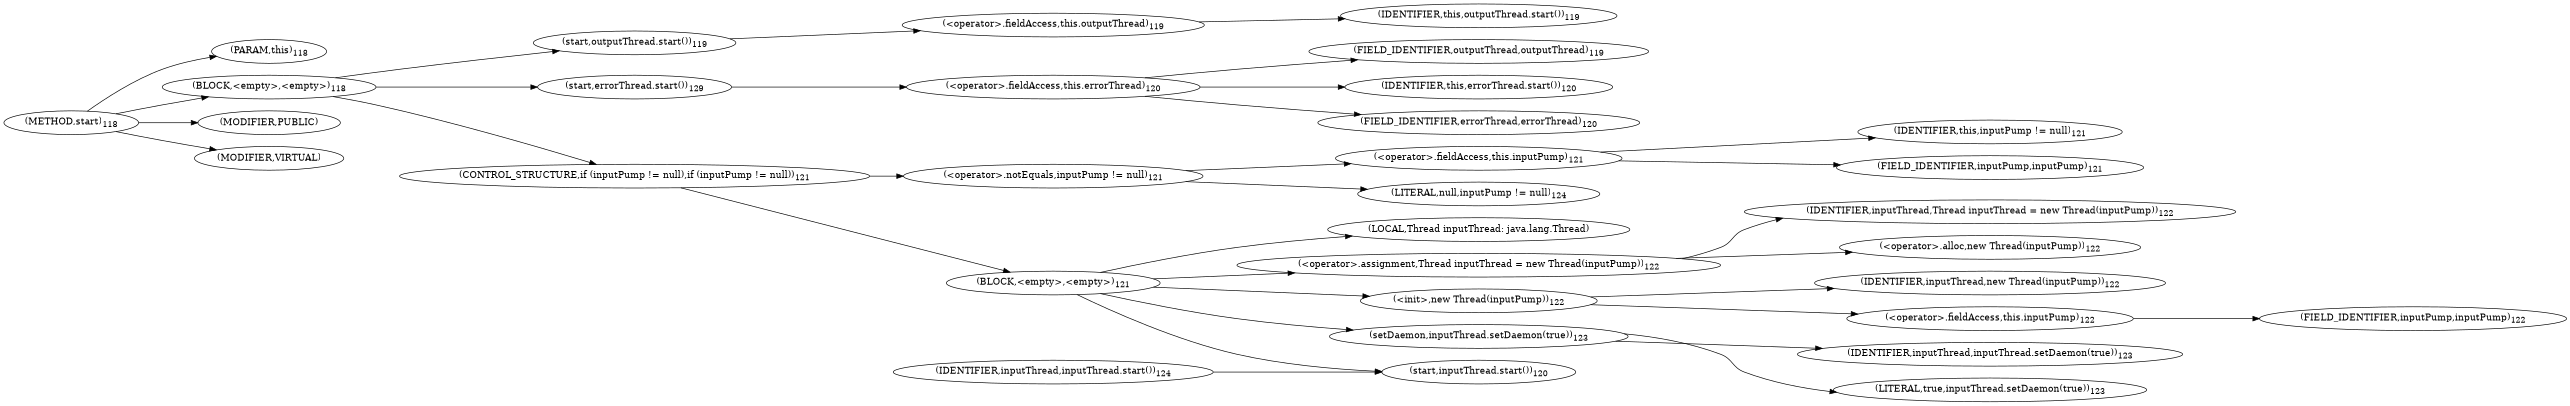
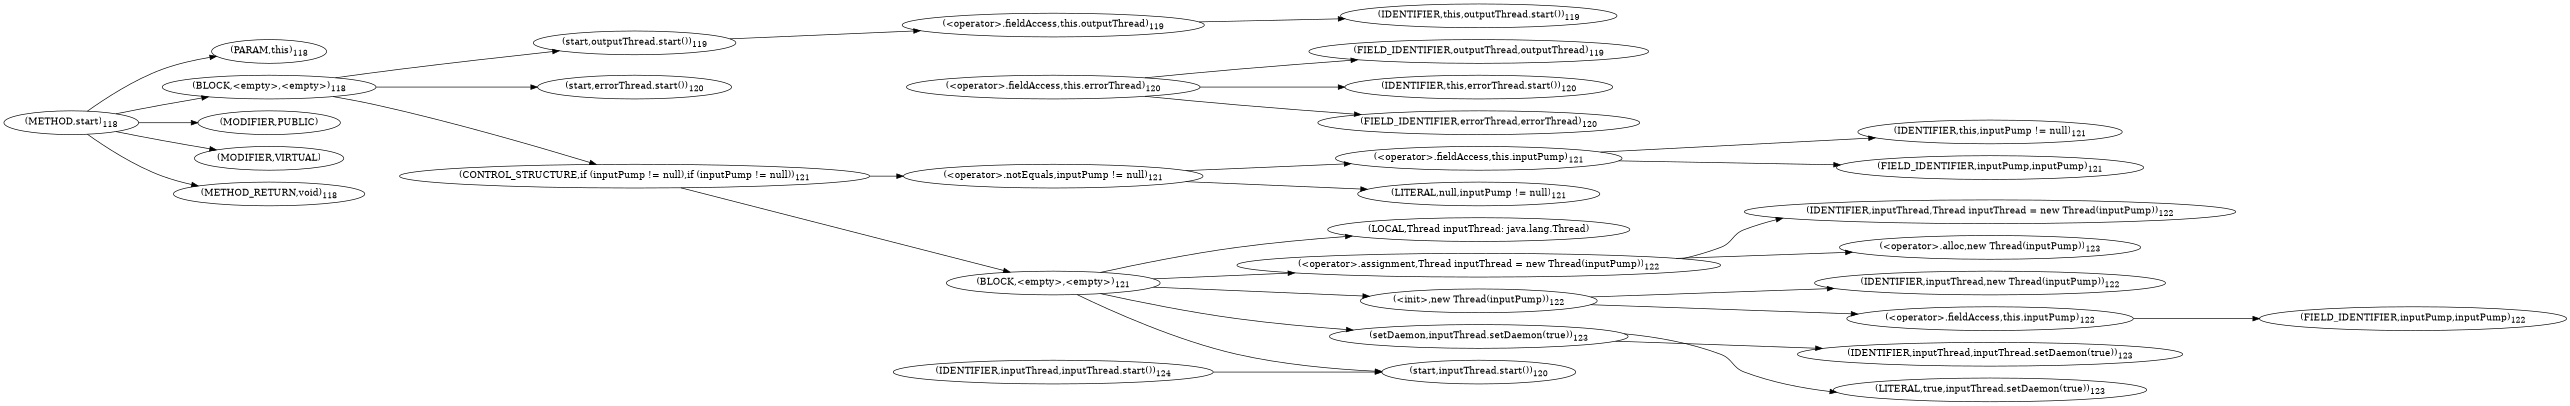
node "(start,errorThread.start())": text "129" -> "120"
edge "(start,errorThread.start())" -> "(<operator>.fieldAccess,this.errorThread)": removed
node "(LITERAL,null,inputPump != null)": text "124" -> "121"
node "(METHOD_RETURN,void)": added
node "(<operator>.alloc,new Thread(inputPump))": text "122" -> "123"
